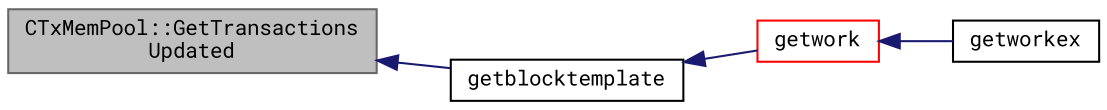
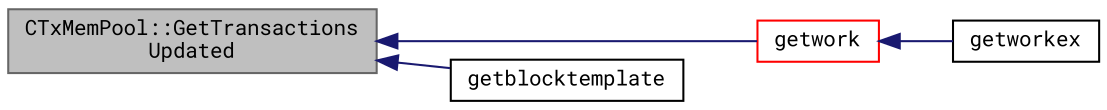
edge "getwork" -> "getblocktemplate": now "getwork" -> "CTxMemPool::GetTransactions Updated"
